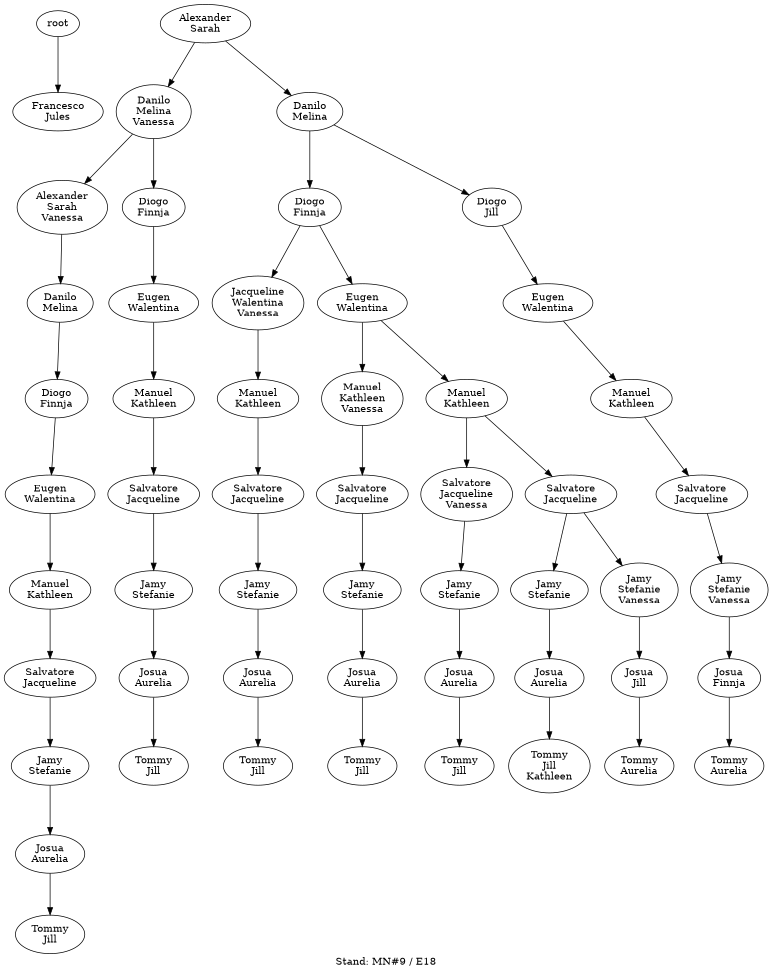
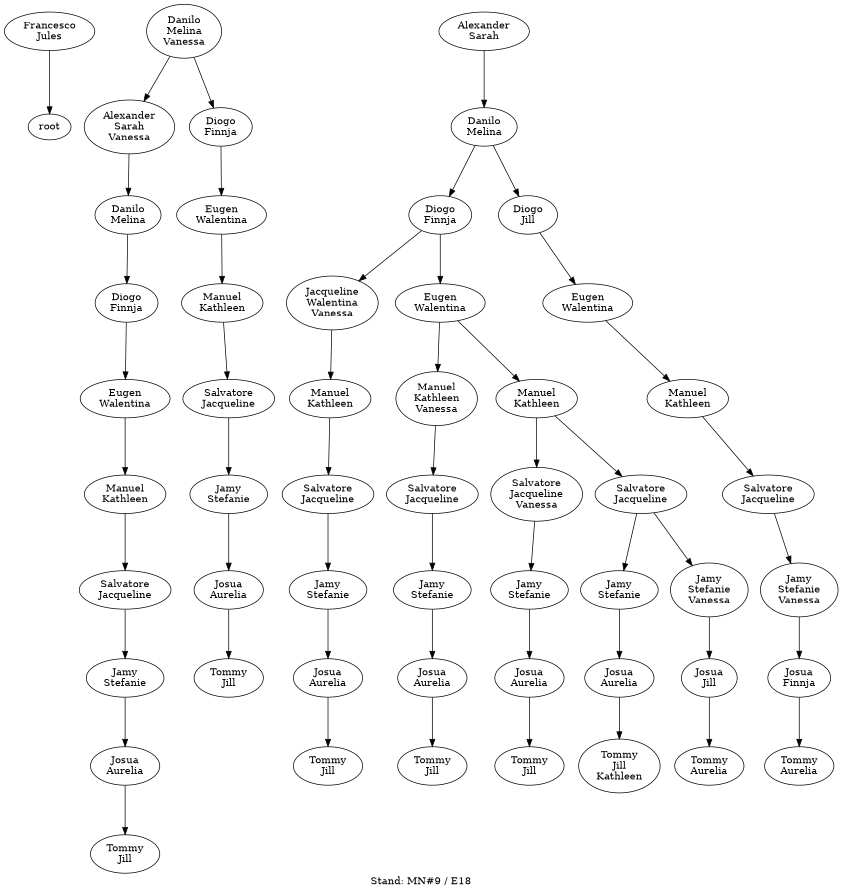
edge "root" -> "Francesco Jules": reversed
edge "Alexander Sarah" -> "Danilo Melina Vanessa": removed
